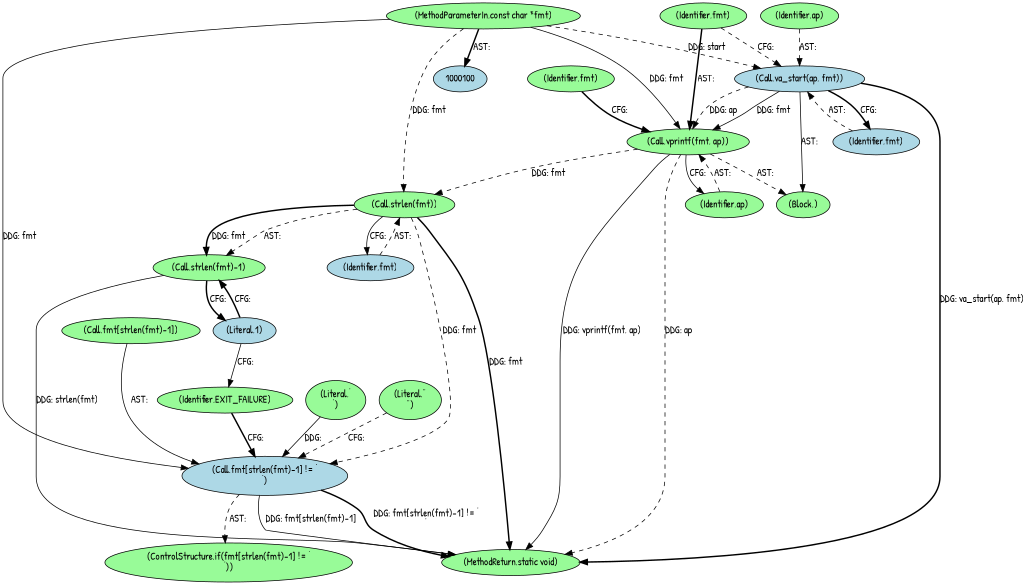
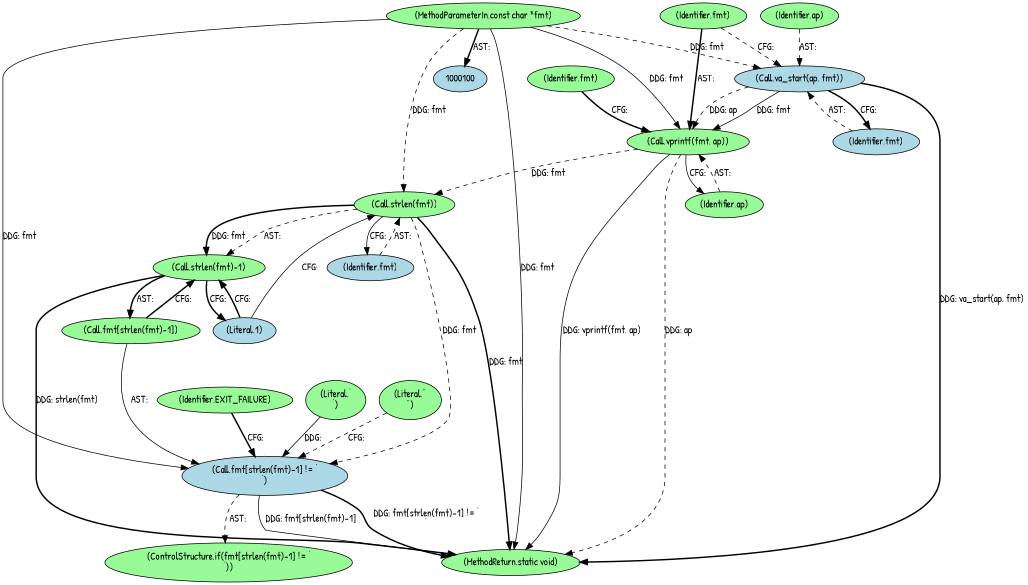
edge "(MethodParameterIn,const char *fmt)" -> "(Call,va_start(ap, fmt))": label "DDG: start" -> "DDG: fmt"
node "(Block,)": removed
edge "(MethodParameterIn,const char *fmt)" -> "(MethodReturn,static void)": added, label "DDG: fmt"
edge "(Call,strlen(fmt)-1)" -> "(Call,fmt[strlen(fmt)-1])": added, label "AST:"
edge "(Call,fmt[strlen(fmt)-1])" -> "(Call,strlen(fmt)-1)": added, label "CFG:"
edge "(Literal,1)" -> "(Identifier,EXIT_FAILURE)": now "(Literal,1)" -> "(Call,strlen(fmt))"
edge "(Call,strlen(fmt)-1)" -> "(MethodReturn,static void)": style solid -> bold
